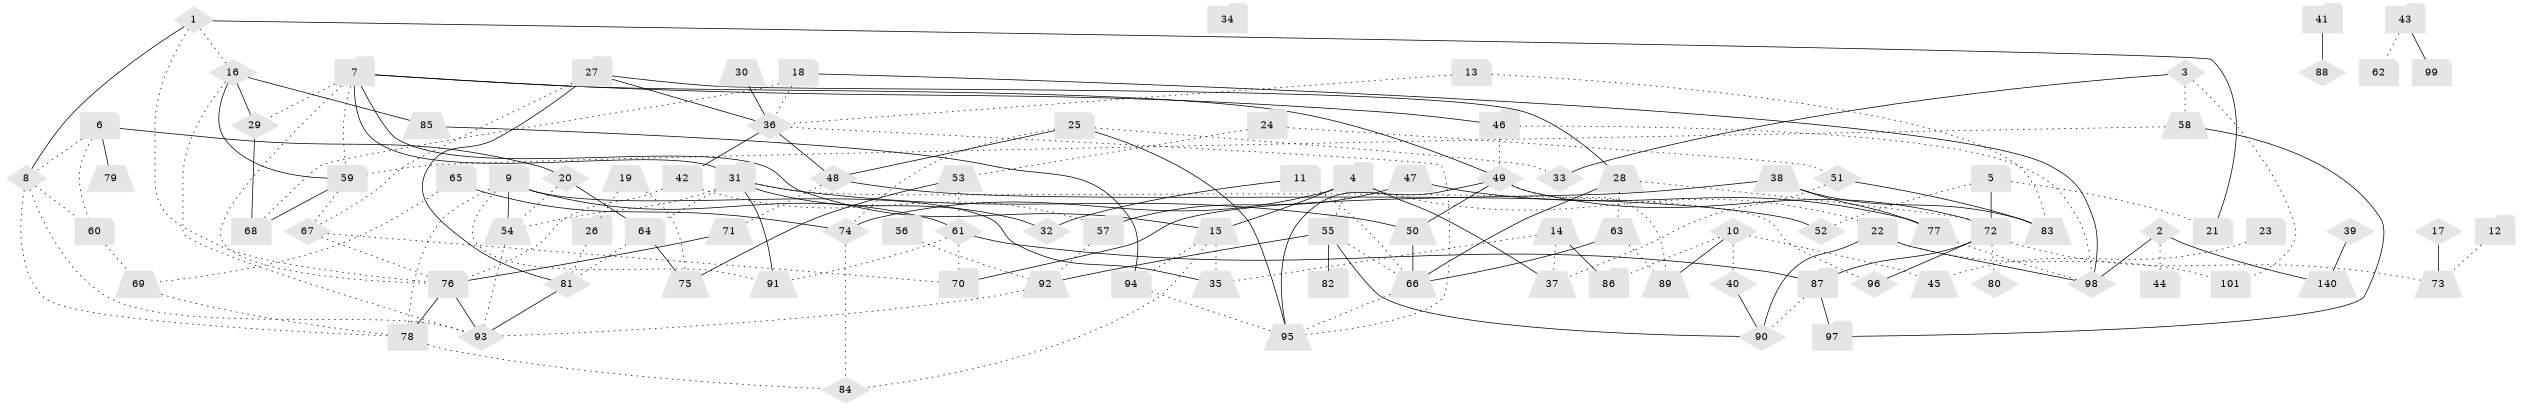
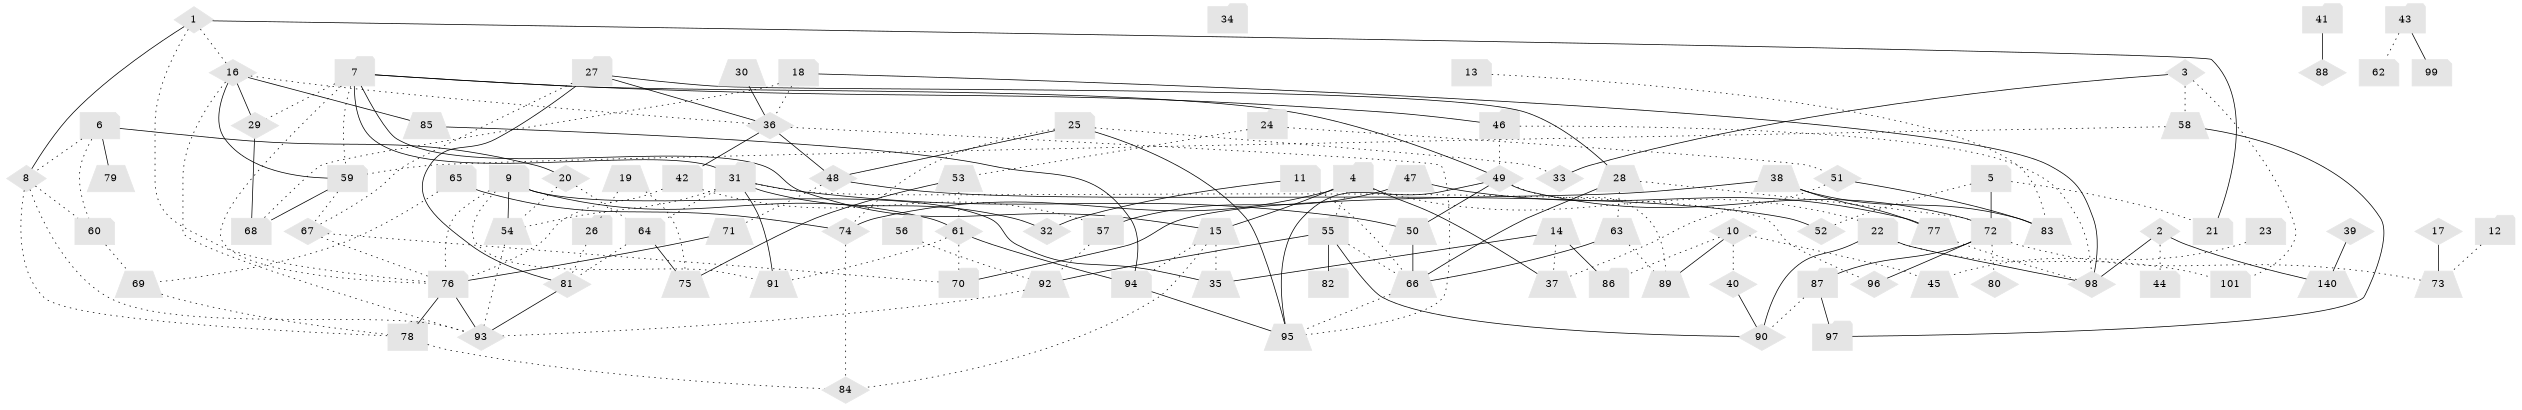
edge "13" -- "36": now "16" -- "36"
edge "20" -- "64": style solid -> dotted
edge "9" -- "78": now "9" -- "76"
edge "14" -- "35": style dotted -> solid
edge "61" -- "87": now "61" -- "94"
edge "94" -- "95": style dotted -> solid
